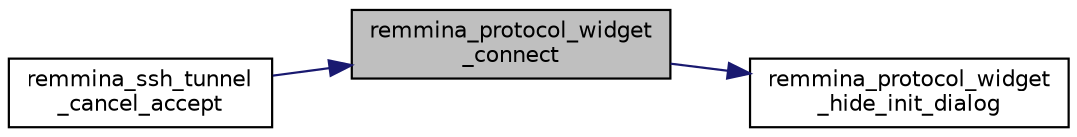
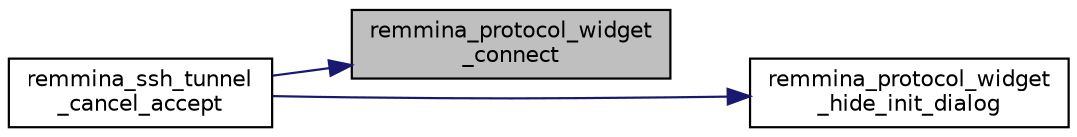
edge "remmina_protocol_widget _connect" -> "remmina_protocol_widget _hide_init_dialog": now "remmina_ssh_tunnel _cancel_accept" -> "remmina_protocol_widget _hide_init_dialog"
